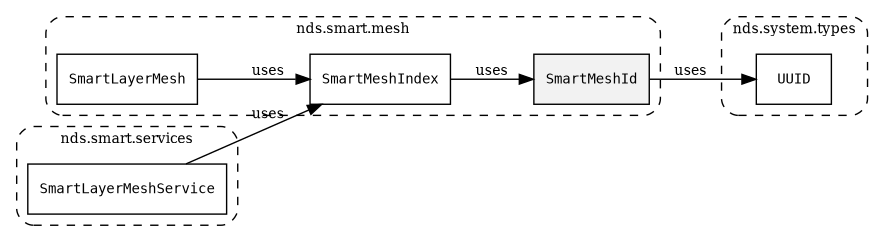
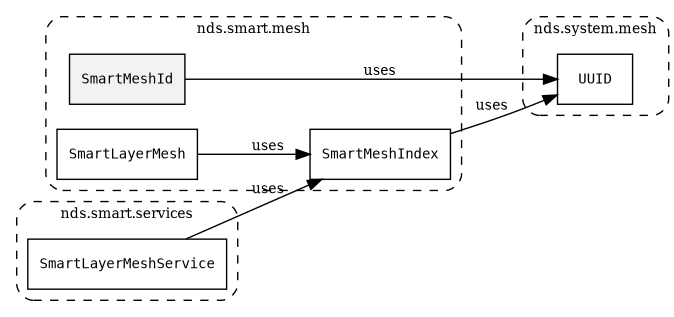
cluster "nds.system.types": label "nds.system.types" -> "nds.system.mesh"
edge "SmartMeshIndex" -> "SmartMeshId": now "SmartMeshIndex" -> "UUID"
